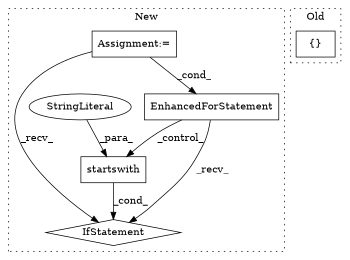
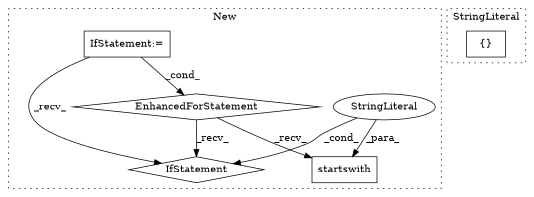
cluster "Old": label "Old" -> "StringLiteral"
node "Assignment:=": label "Assignment:=" -> "IfStatement:="
node "EnhancedForStatement": shape box -> diamond
edge "EnhancedForStatement" -> "startswith": label "_control_" -> "_recv_"
edge "startswith" -> "IfStatement": now "StringLiteral" -> "IfStatement"
